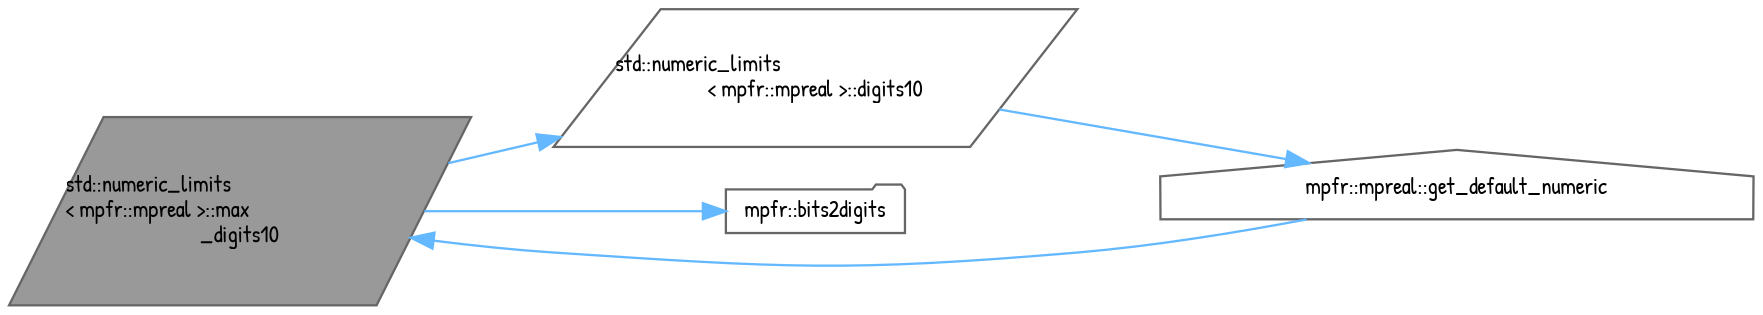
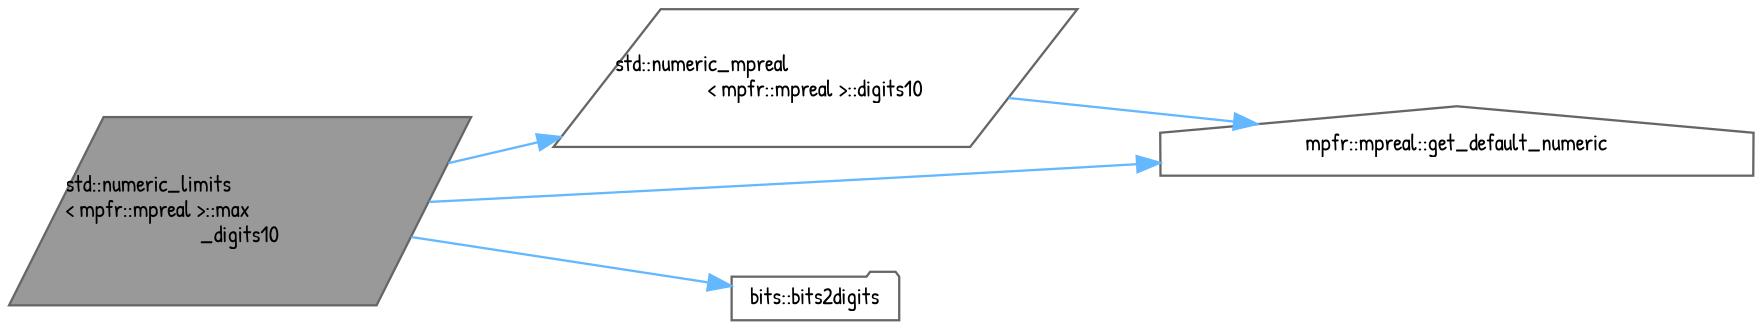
node "std::numeric_limits < mpfr::mpreal >::digits10": label "std::numeric_limits < mpfr::mpreal >::digits10" -> "std::numeric_mpreal < mpfr::mpreal >::digits10"
node "mpfr::bits2digits": label "mpfr::bits2digits" -> "bits::bits2digits"
edge "mpfr::mpreal::get_default_numeric" -> "std::numeric_limits < mpfr::mpreal >::max _digits10": reversed
